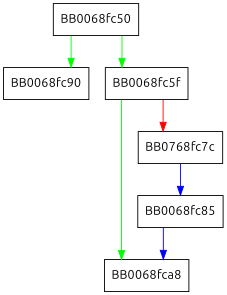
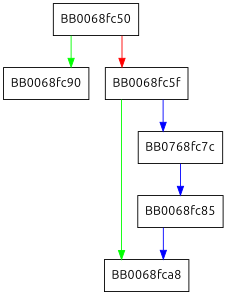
edge "BB0068fc50" -> "BB0068fc5f": color green -> red
edge "BB0068fc5f" -> "BB0768fc7c": color red -> blue
